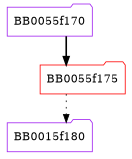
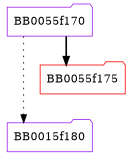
edge "BB0055f175" -> "BB0015f180": now "BB0055f170" -> "BB0015f180"
